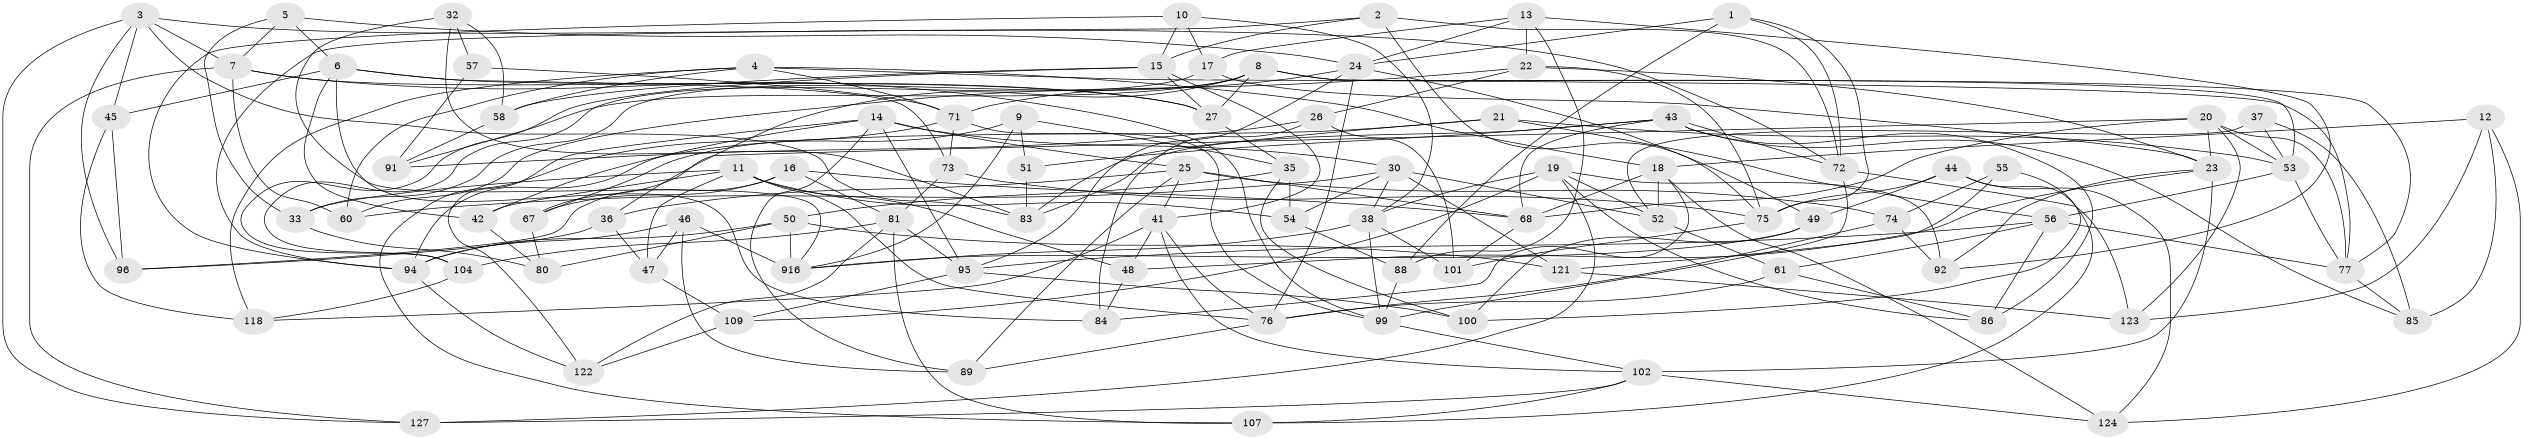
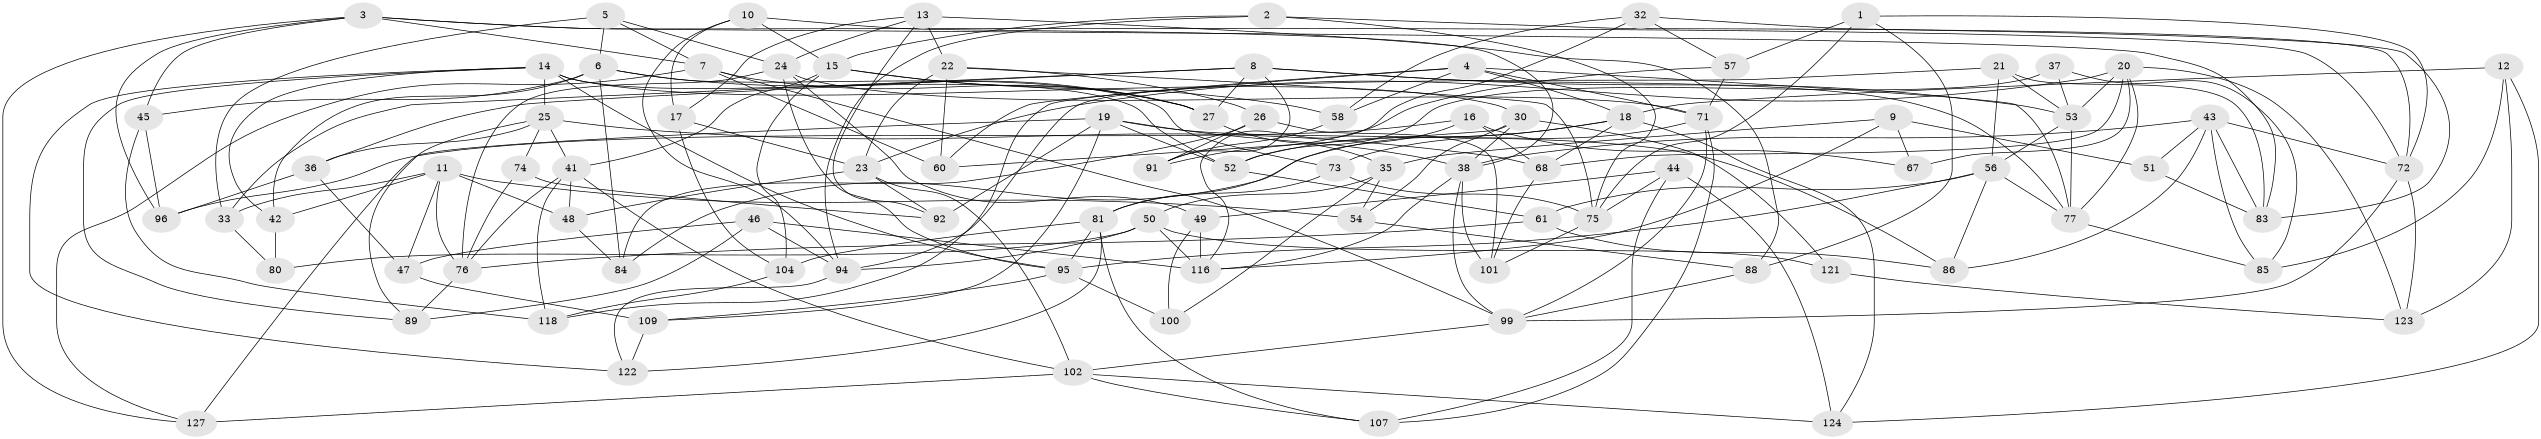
edge "1" -- "24": now "1" -- "57"
edge "43" -- "68": now "43" -- "38"
node "55": removed
edge "30" -- "52": now "14" -- "52"
edge "67" -- "80": removed
node "916": label "916" -> "116"
